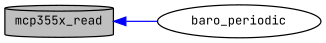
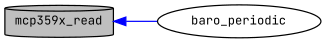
node "mcp355x_read": label "mcp355x_read" -> "mcp359x_read"
